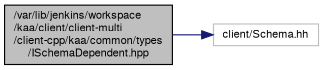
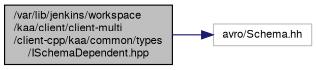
node "client/Schema.hh": label "client/Schema.hh" -> "avro/Schema.hh"
